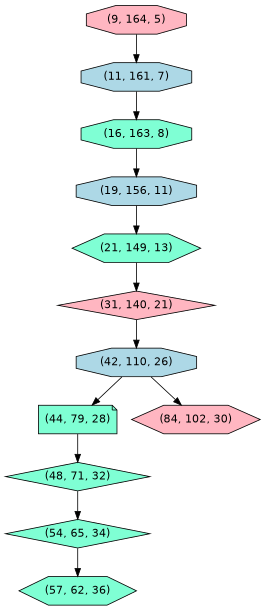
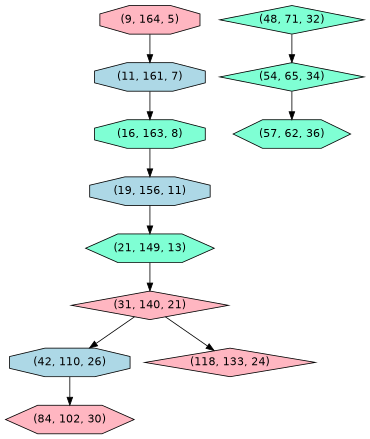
node "(118, 133, 24)": added
node "(44, 79, 28)": removed
